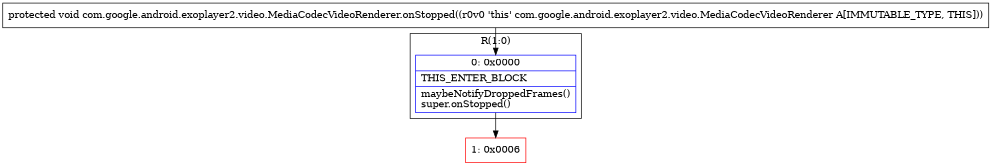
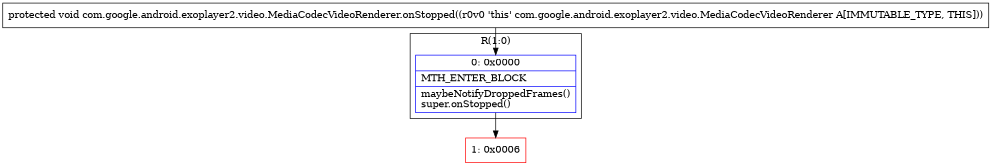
node "0: 0x0000": text "THIS_ENTER_BLOCK" -> "MTH_ENTER_BLOCK"
